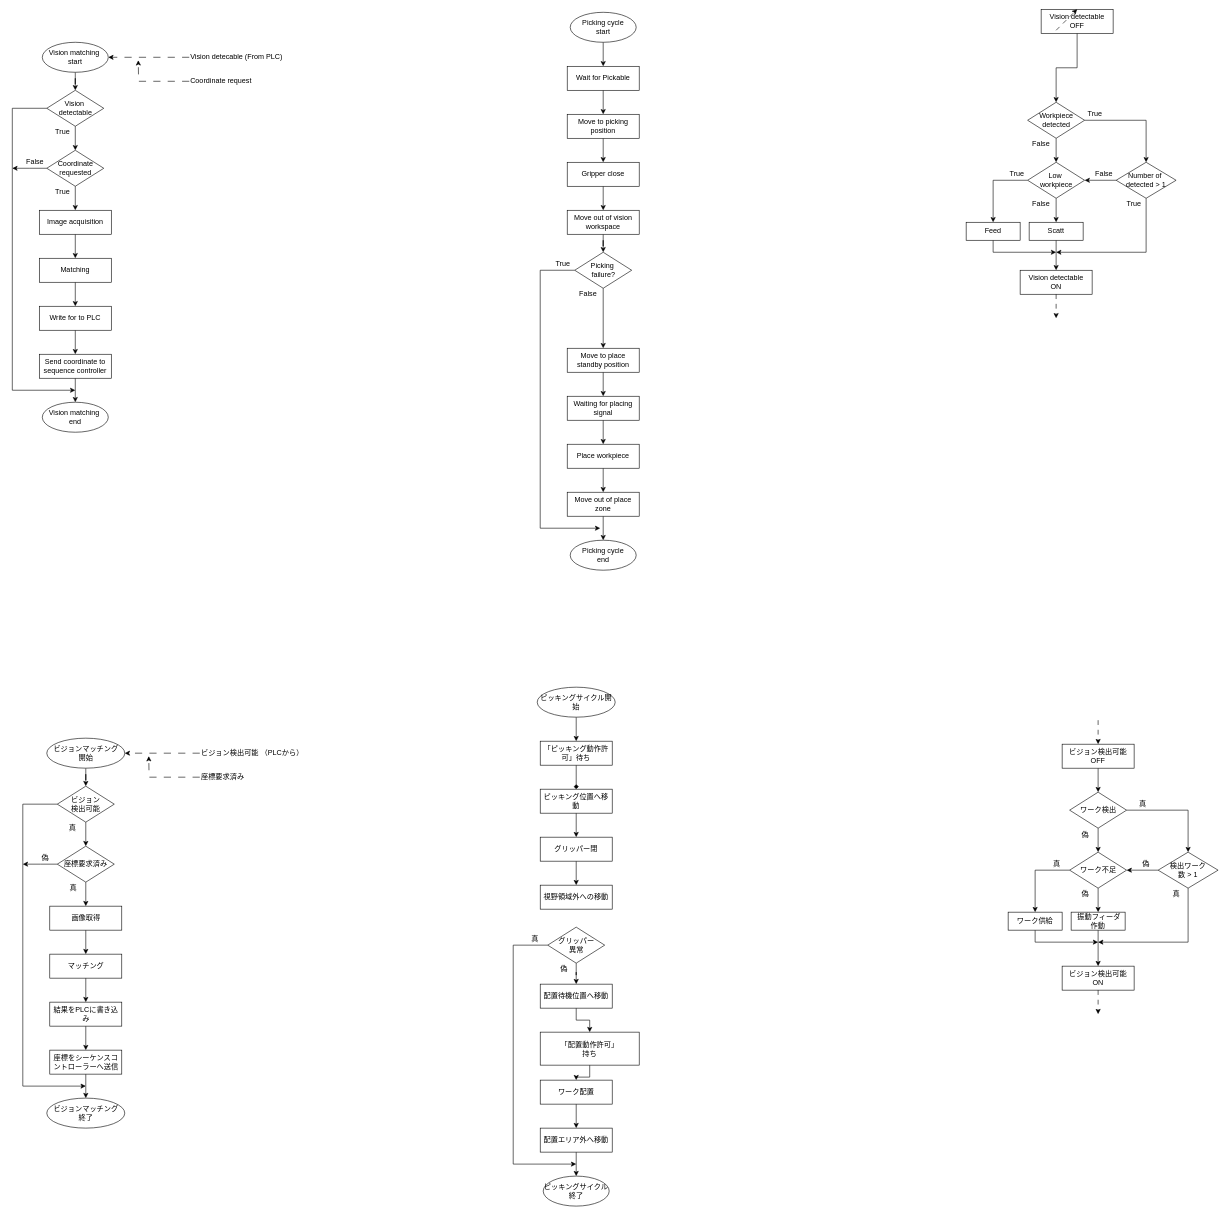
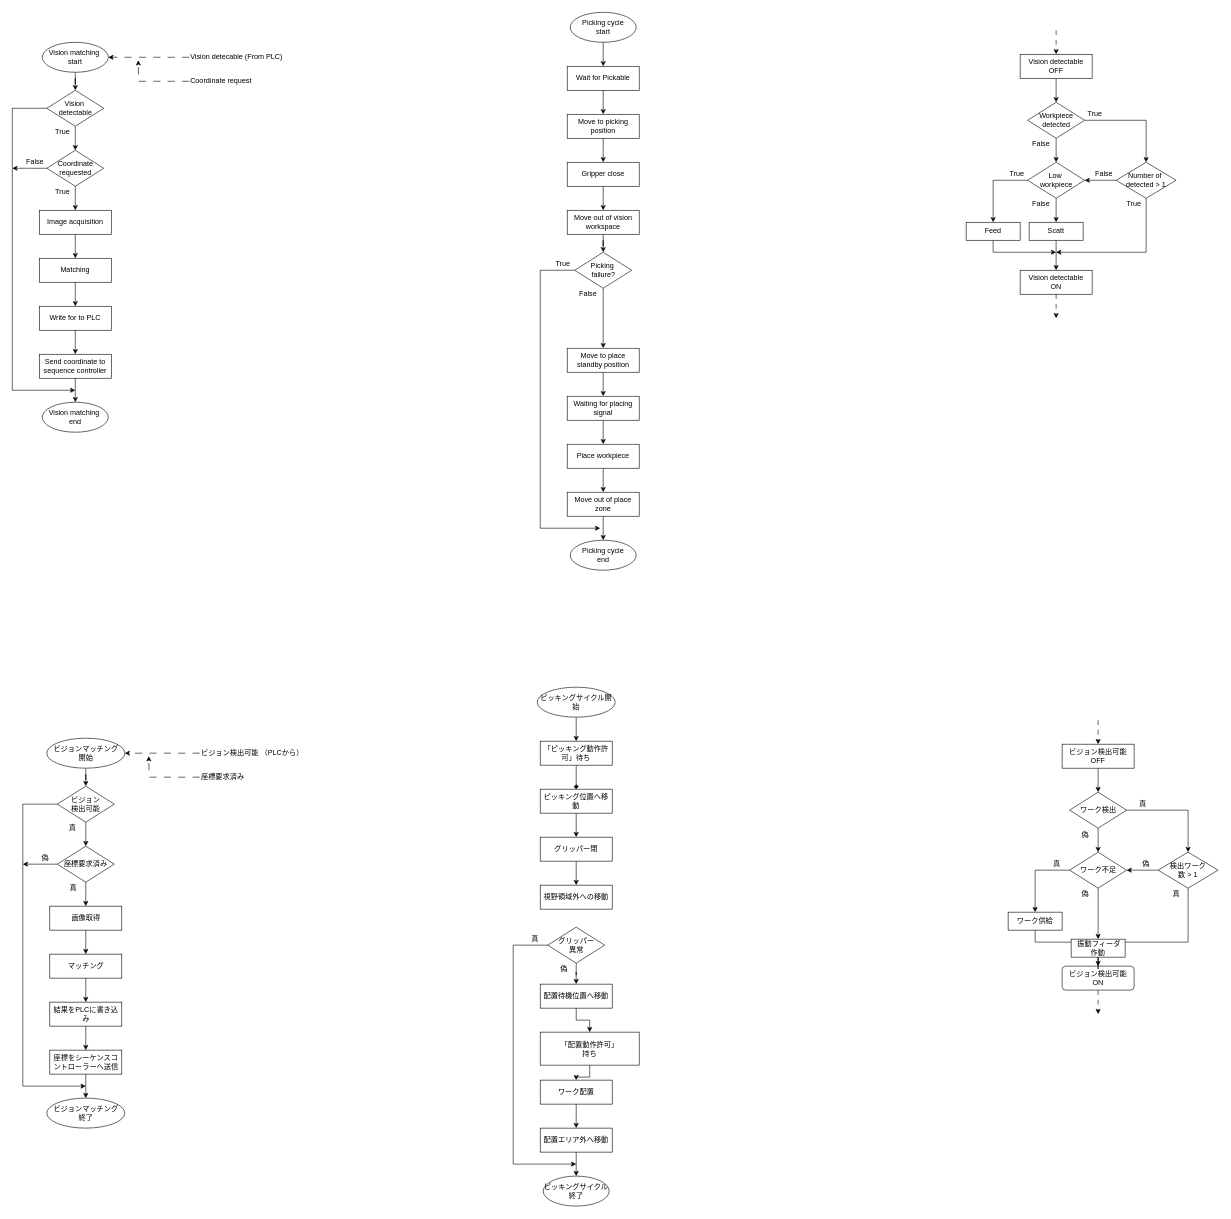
node "Vision detectable OFF": moved (1077, 21) -> (1056, 66)
node "振動フィーダ 作動": moved (1098, 921) -> (1098, 948)
node "ビジョン検出可能 ON": shape rectangle -> rounded rectangle
